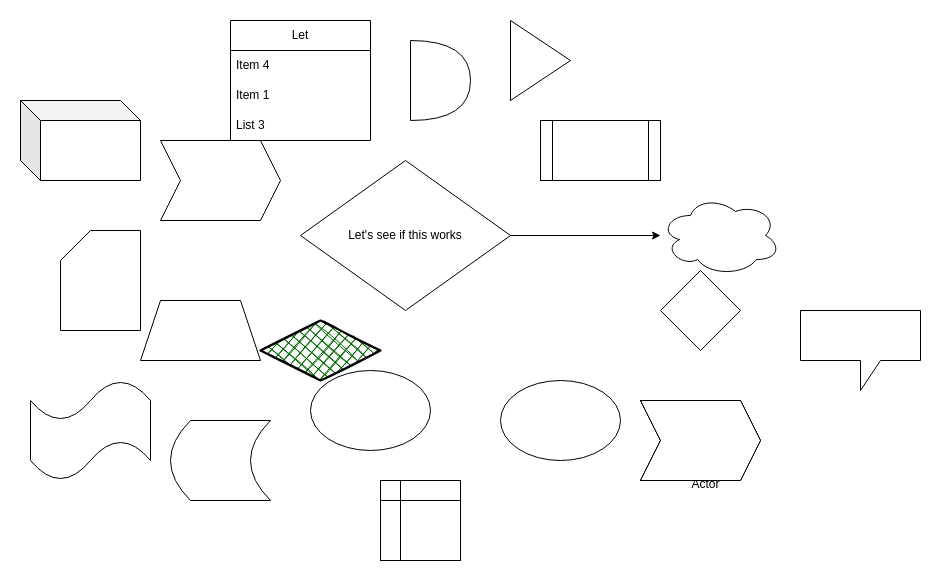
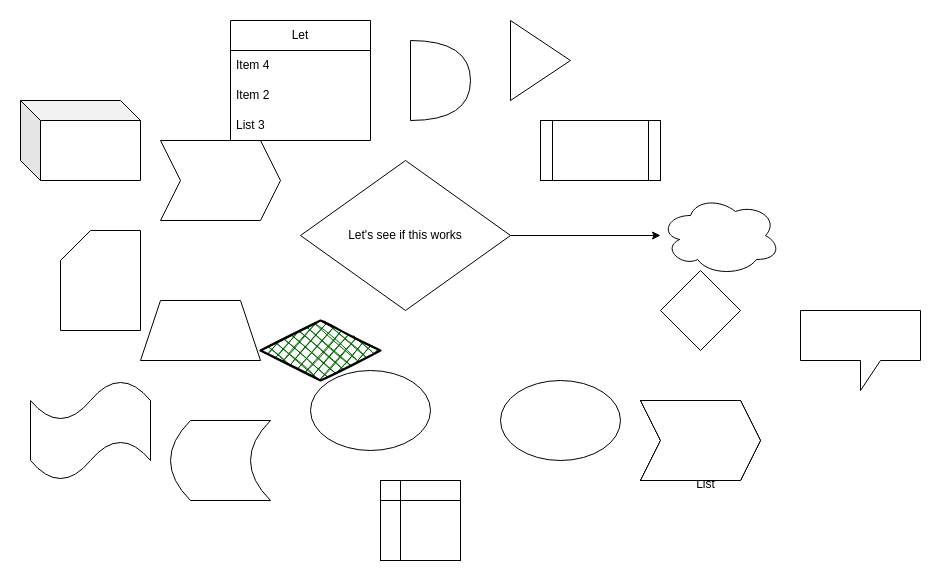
node "Item 1": label "Item 1" -> "Item 2"
node "Actor": label "Actor" -> "List"
